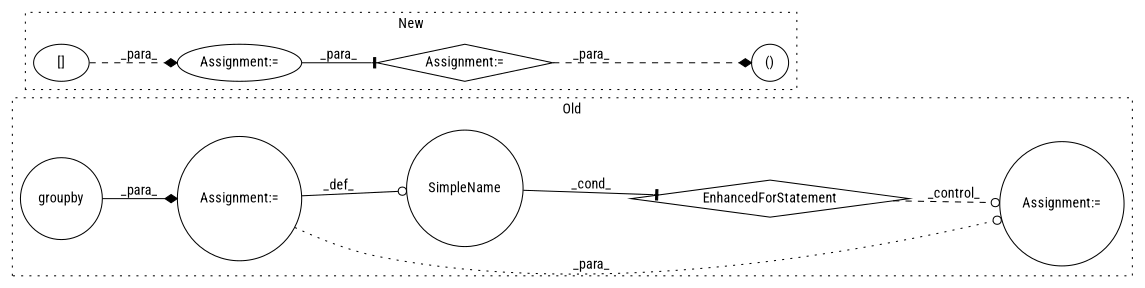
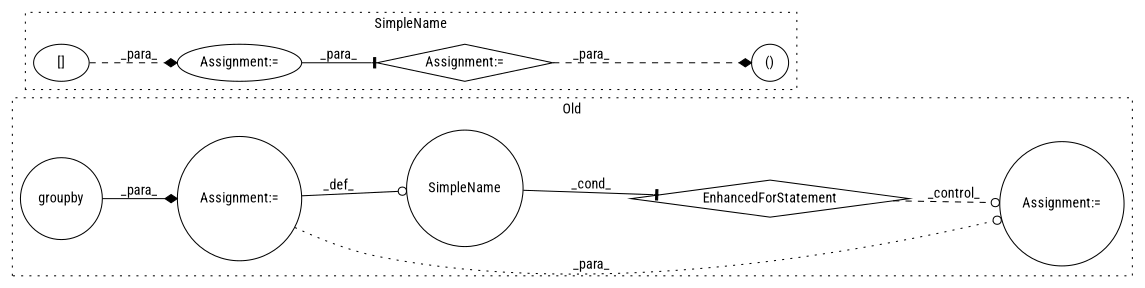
cluster "New": label "New" -> "SimpleName"
